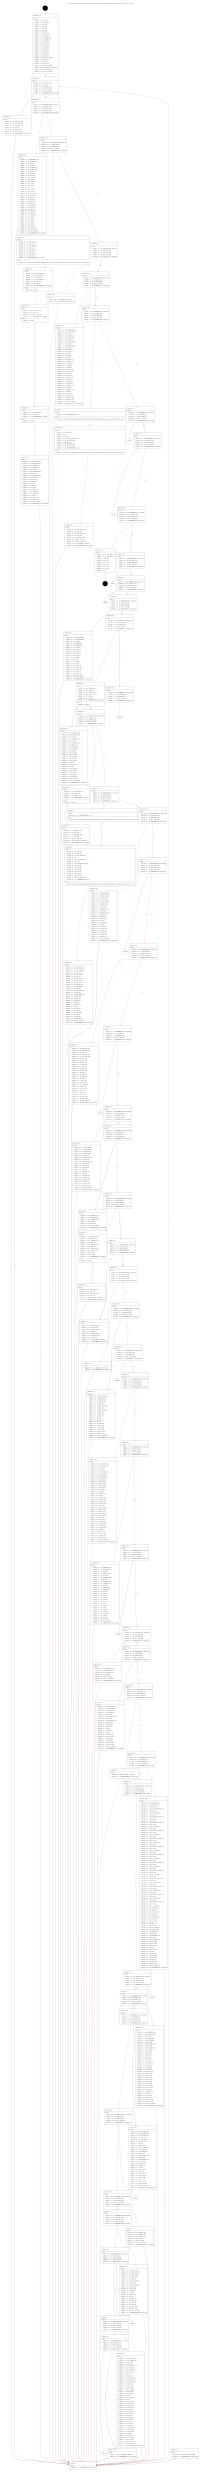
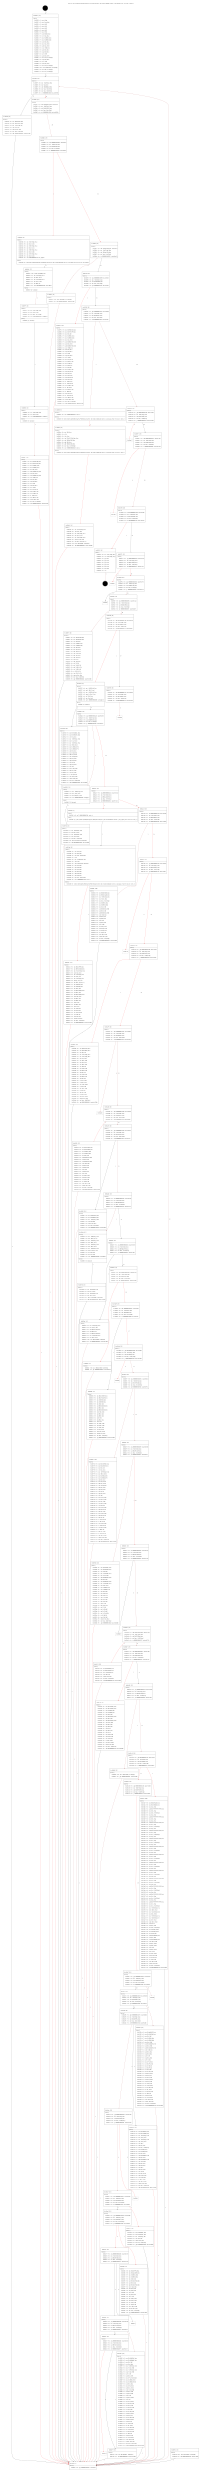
node "0x40282d [137]": removed
